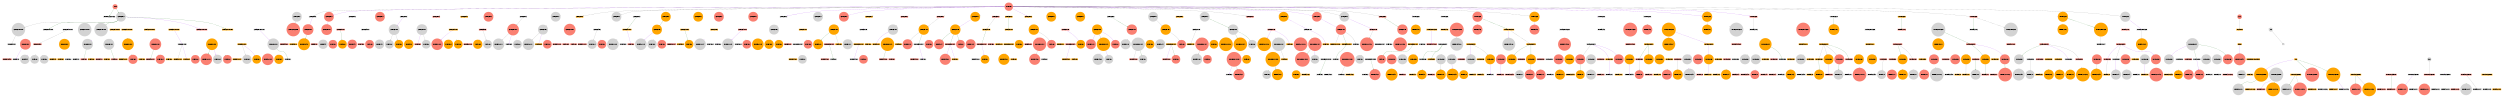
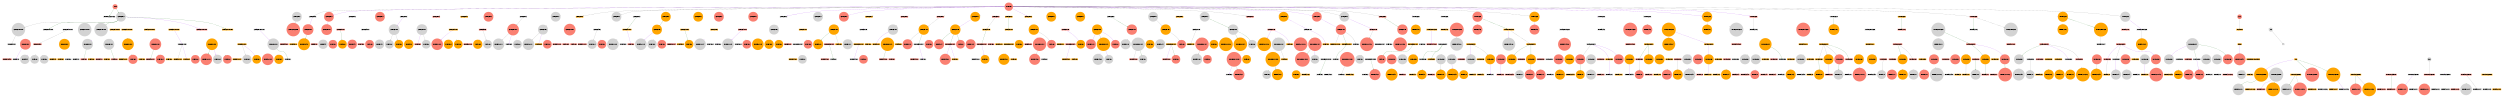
node "IDENTIFIERS:inst_corr_2": fillcolor orange -> lightgrey
